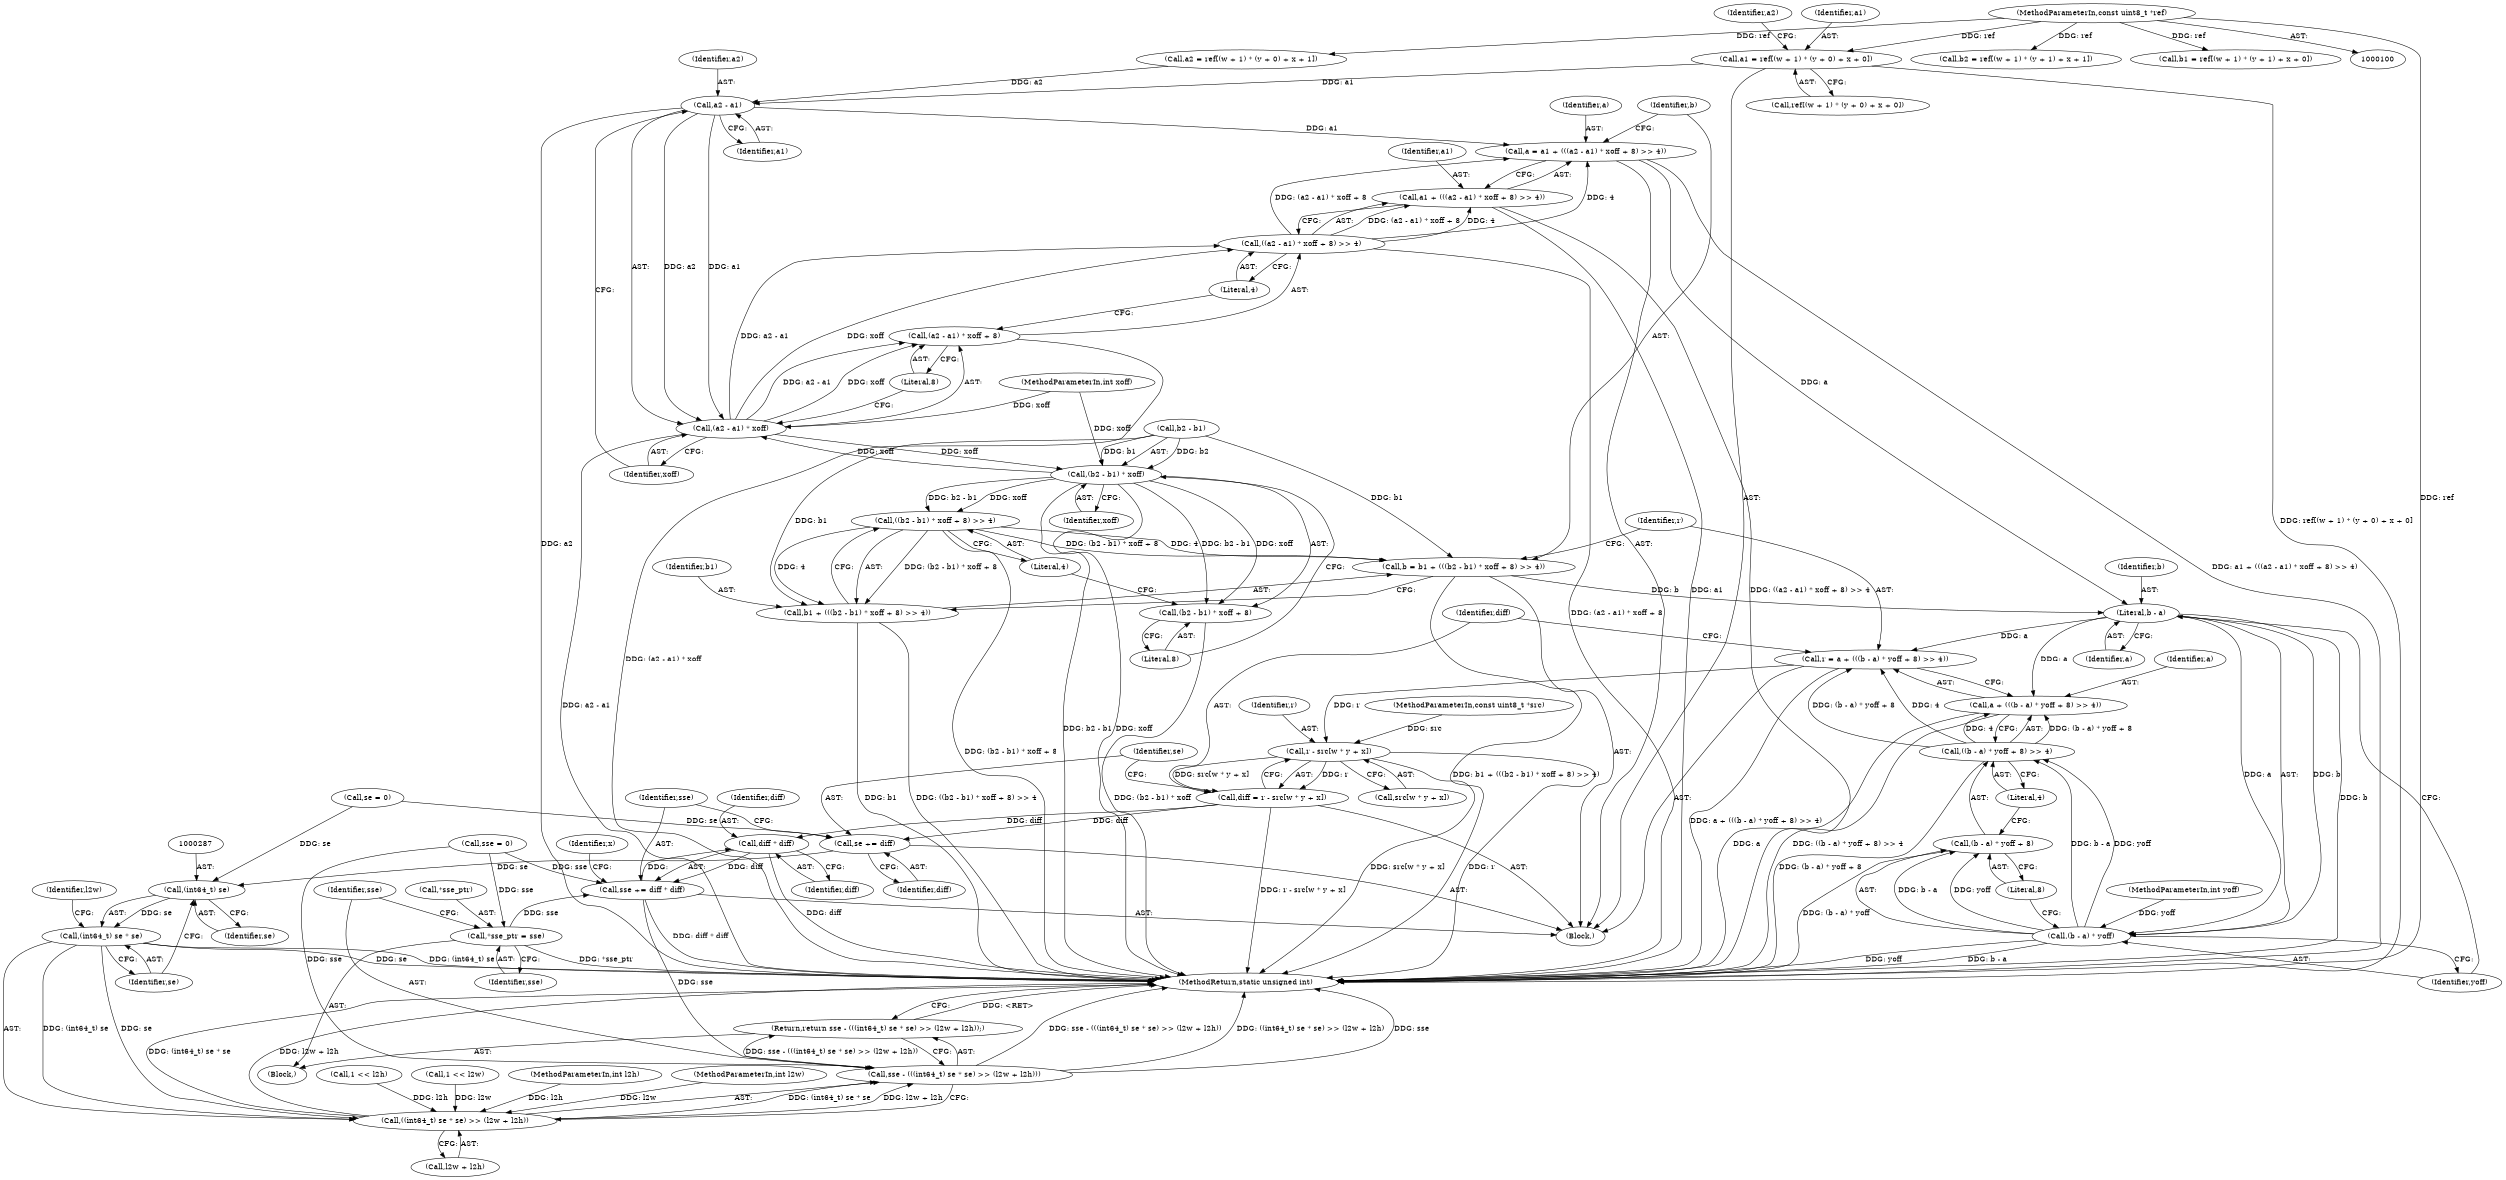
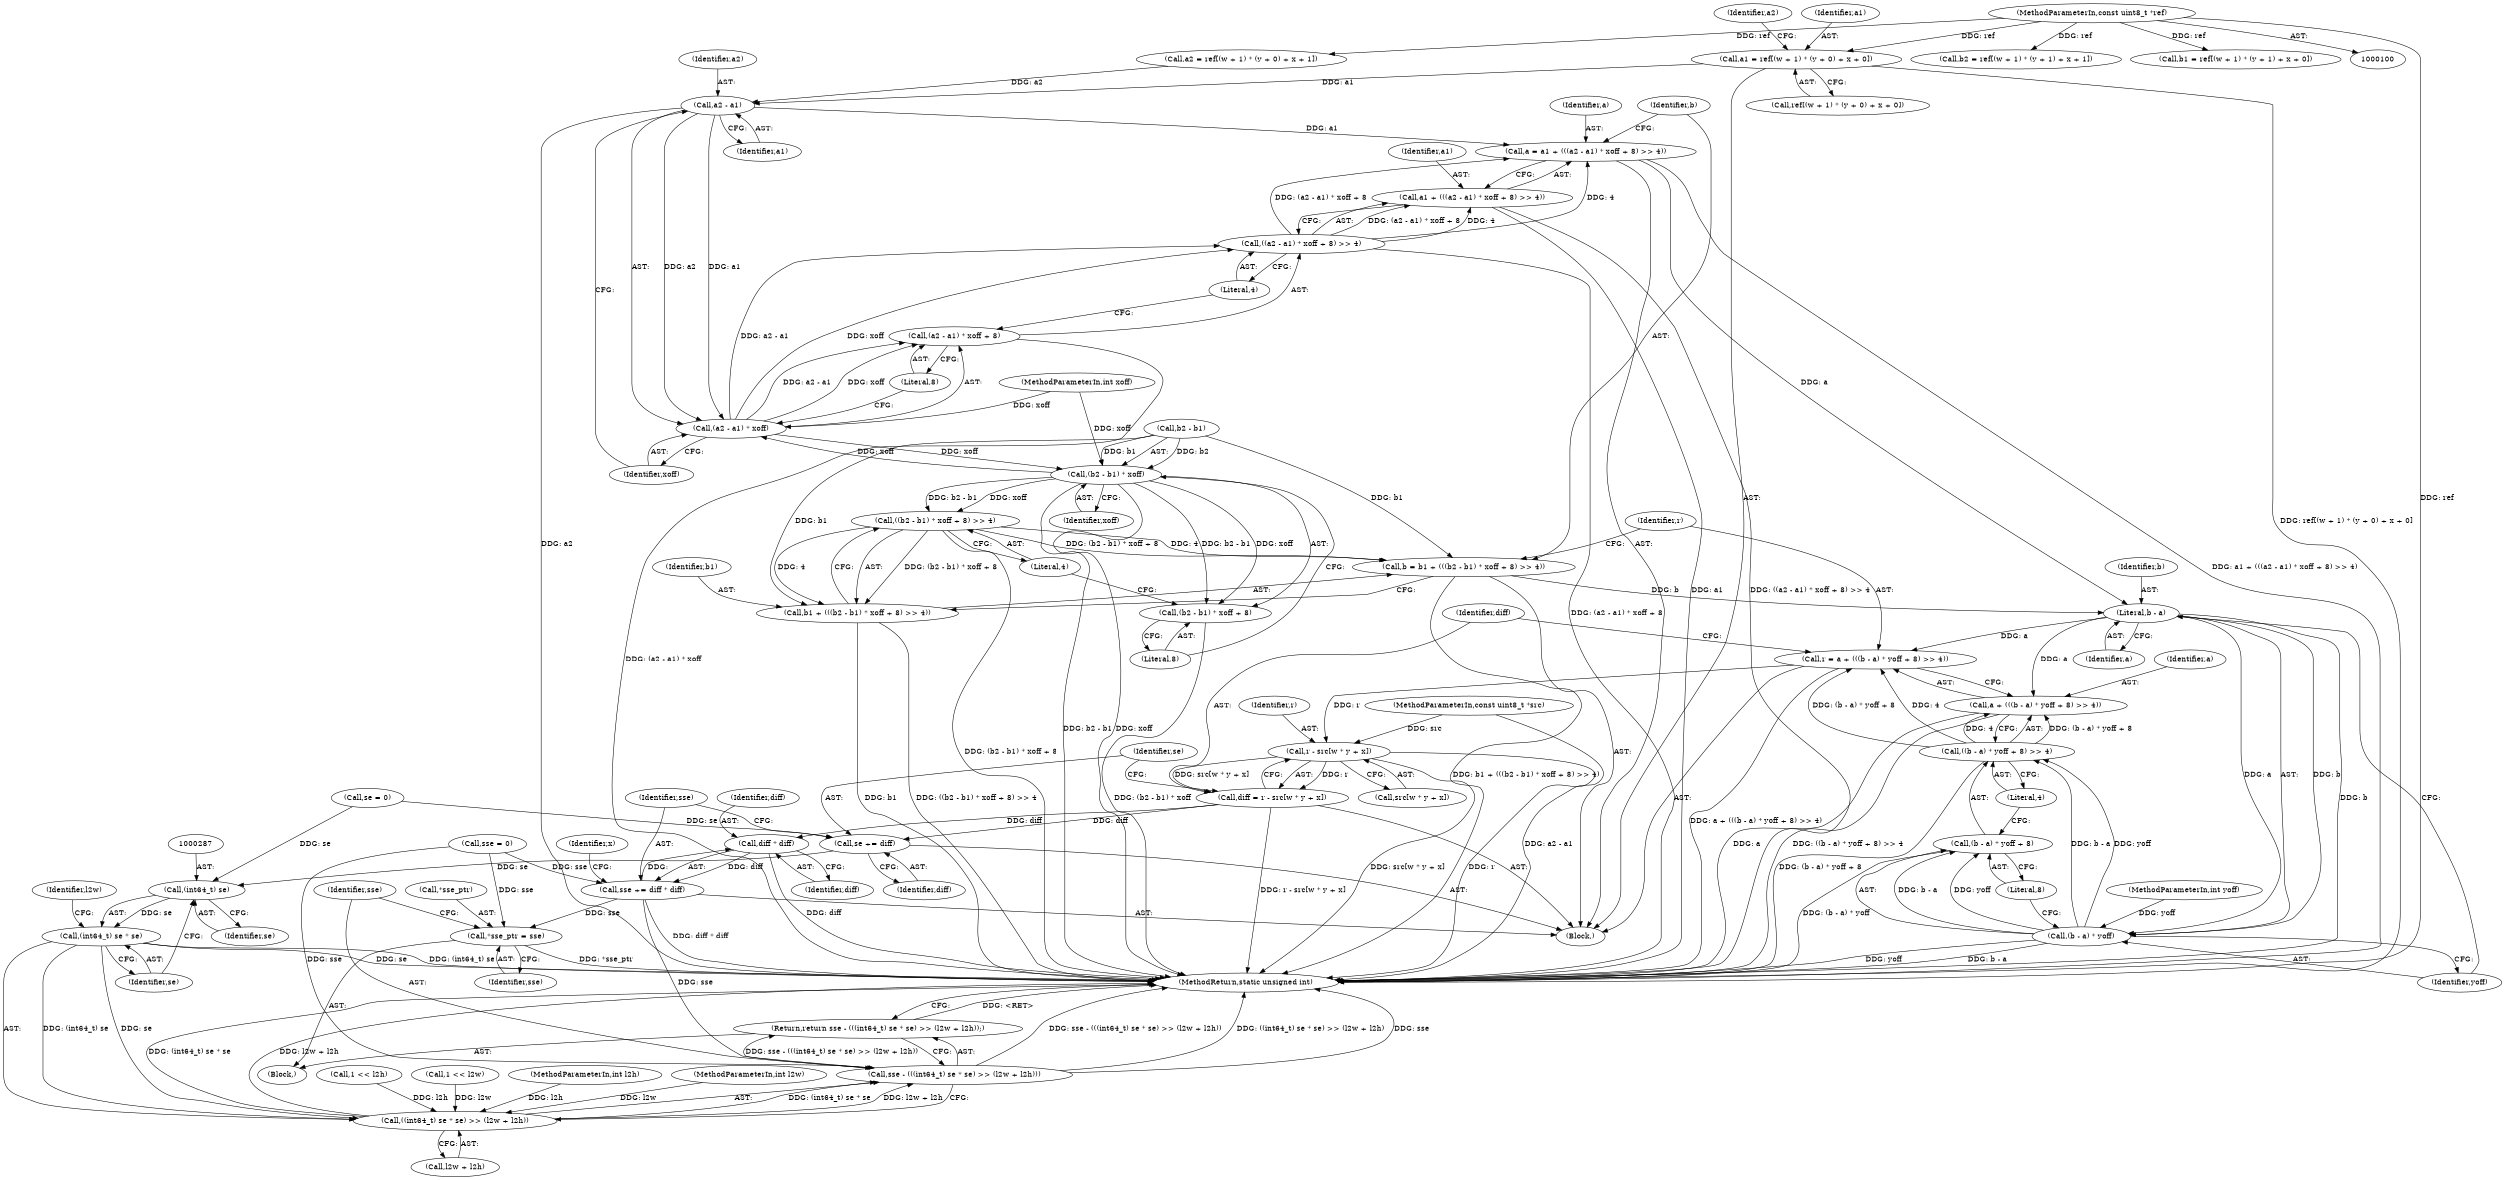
edge "(Call,(a2 - a1) * xoff)" -> "(MethodReturn,static unsigned int)": now "(MethodParameterIn,const uint8_t *src)" -> "(MethodReturn,static unsigned int)"
edge "(Call,*sse_ptr = sse)" -> "(Call,sse += diff * diff)": reversed
